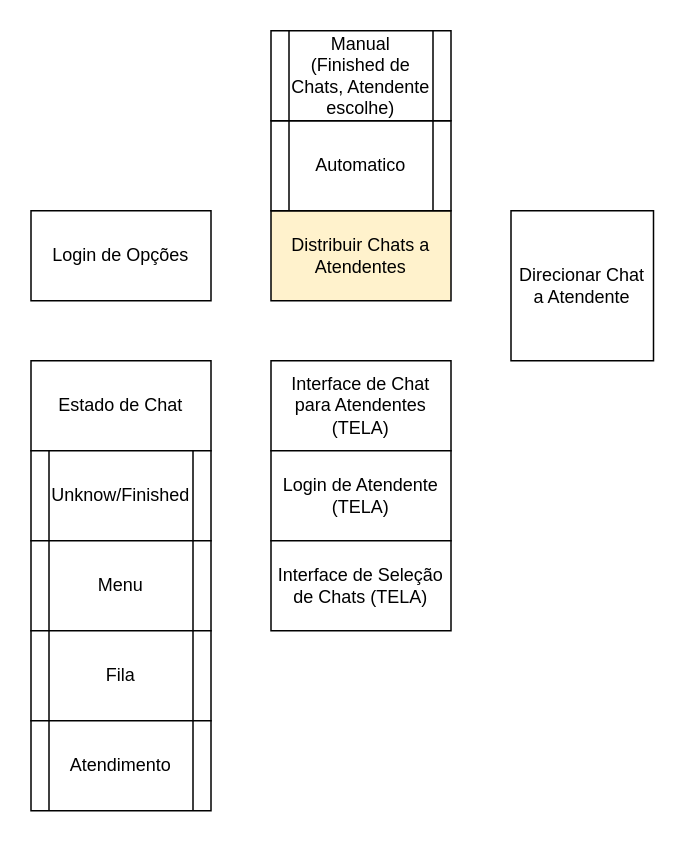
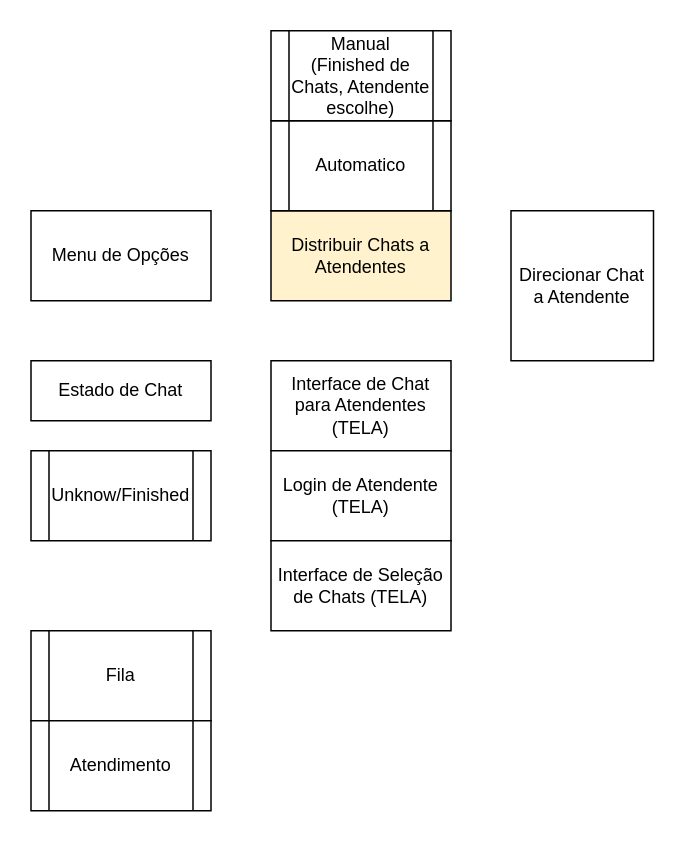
node "Login de Opções": label "Login de Opções" -> "Menu de Opções"
node "Estado de Chat": size 180x90 -> 180x60
node "Menu": removed
